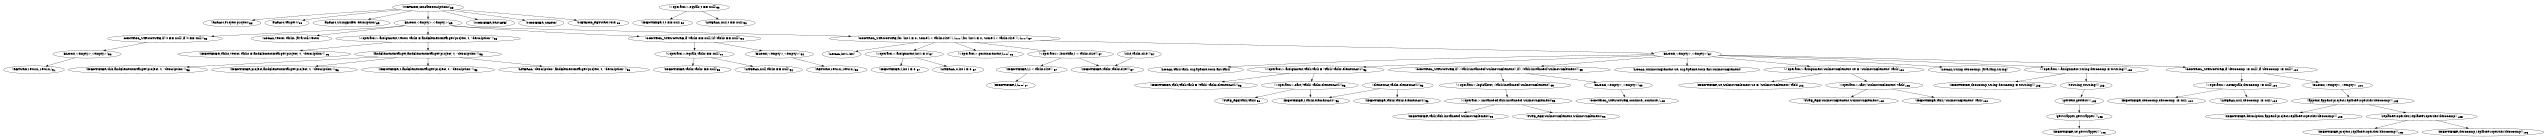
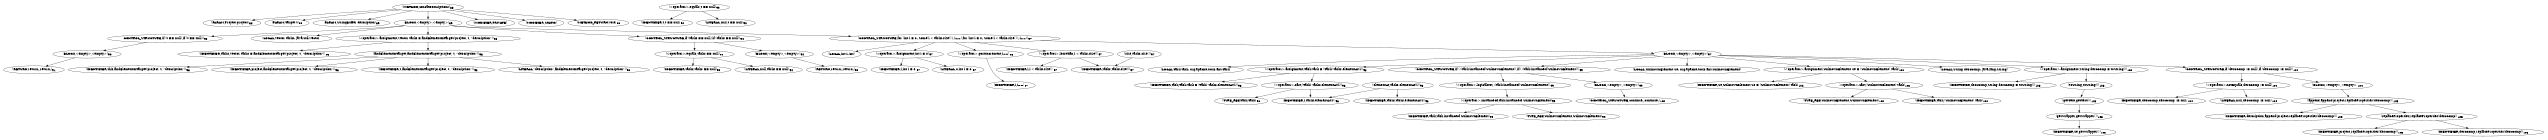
edge "(IDENTIFIER,i,i < tasks.size())" -> "(IDENTIFIER,i,i++)": now "(<operator>.postIncrement,i++)" -> "(IDENTIFIER,i,i++)"
